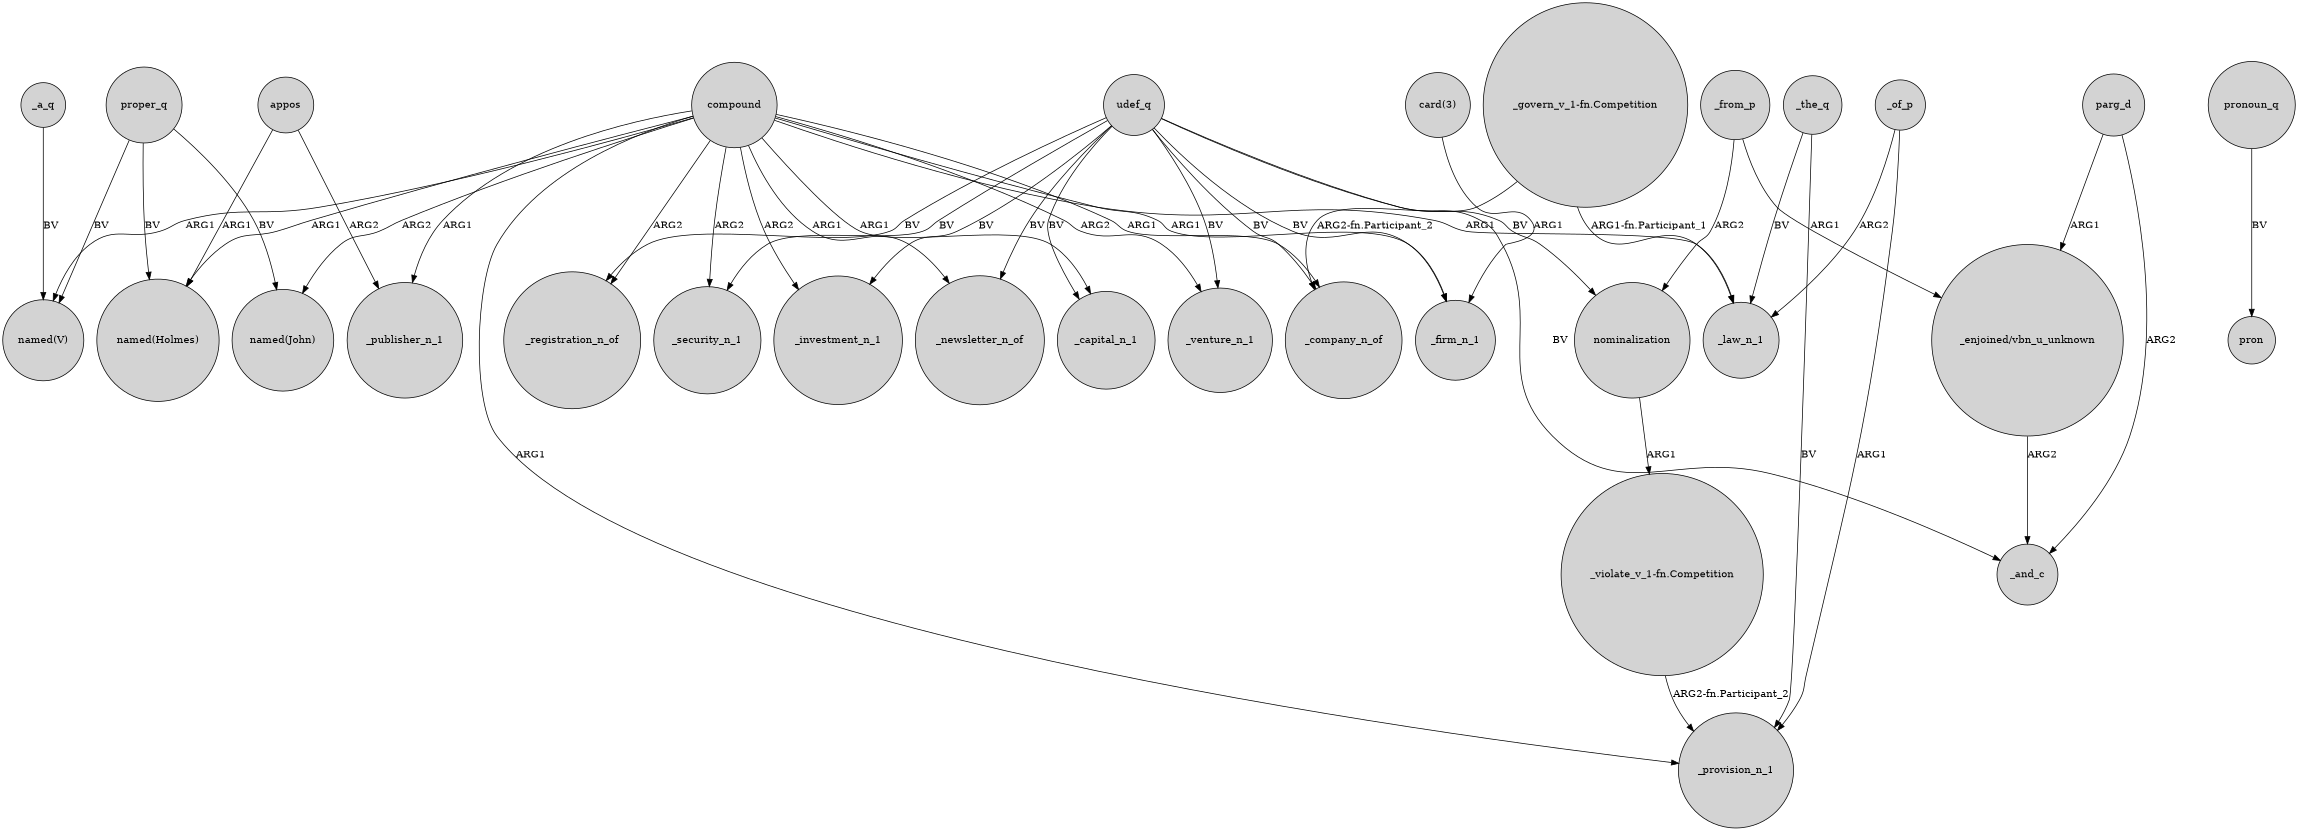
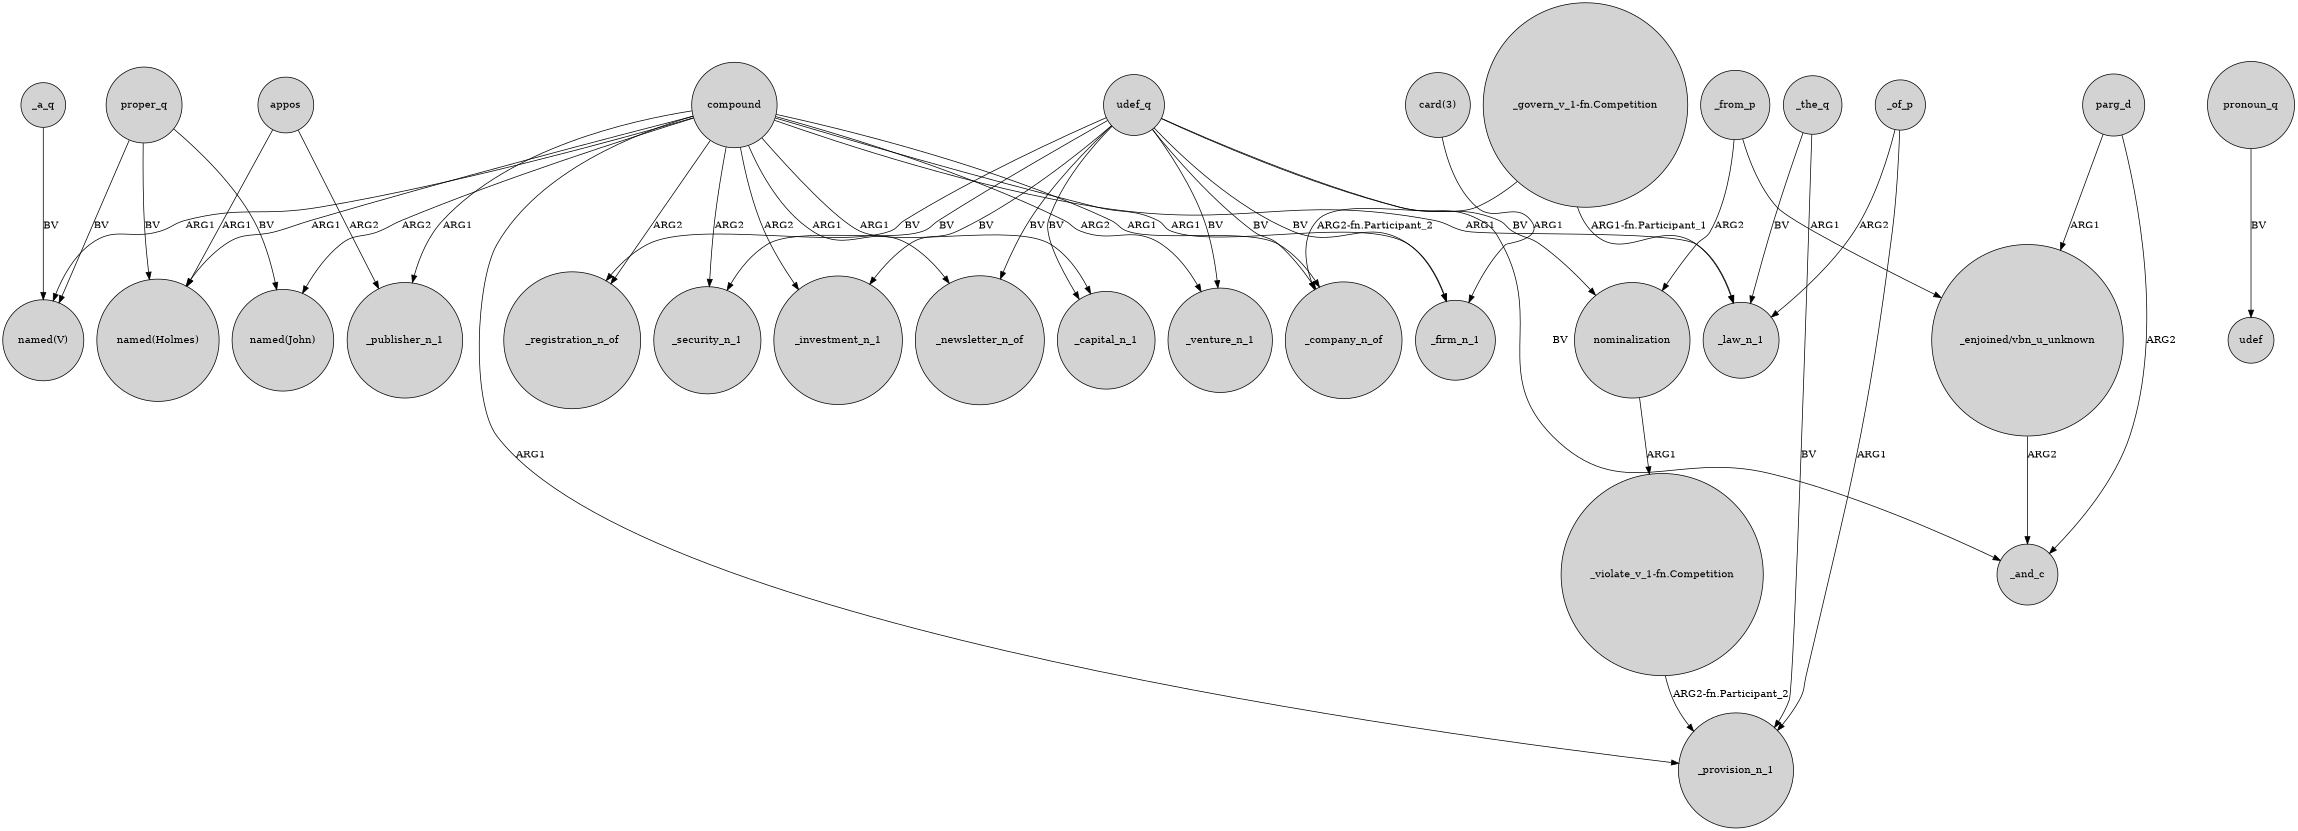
node "pron": label "pron" -> "udef"
